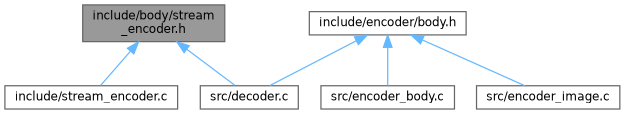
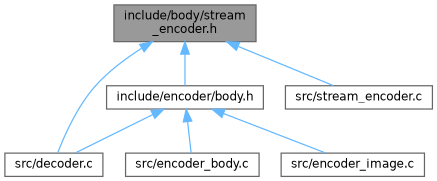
edge "include/encoder/body.h" -> "include/body/stream _encoder.h": added
node "include/stream_encoder.c": label "include/stream_encoder.c" -> "src/stream_encoder.c"
